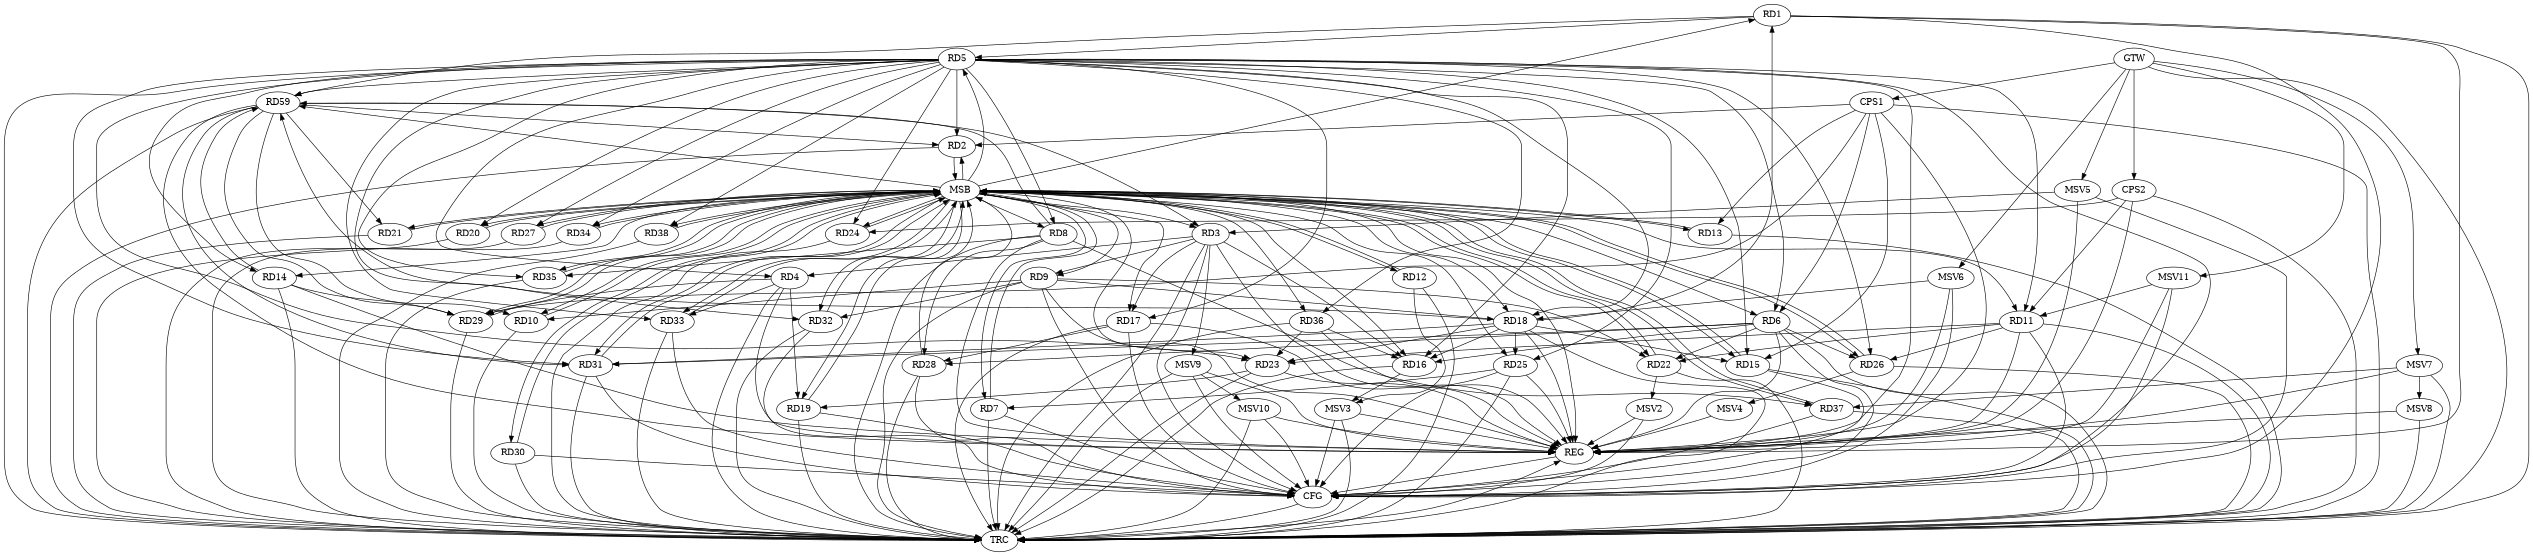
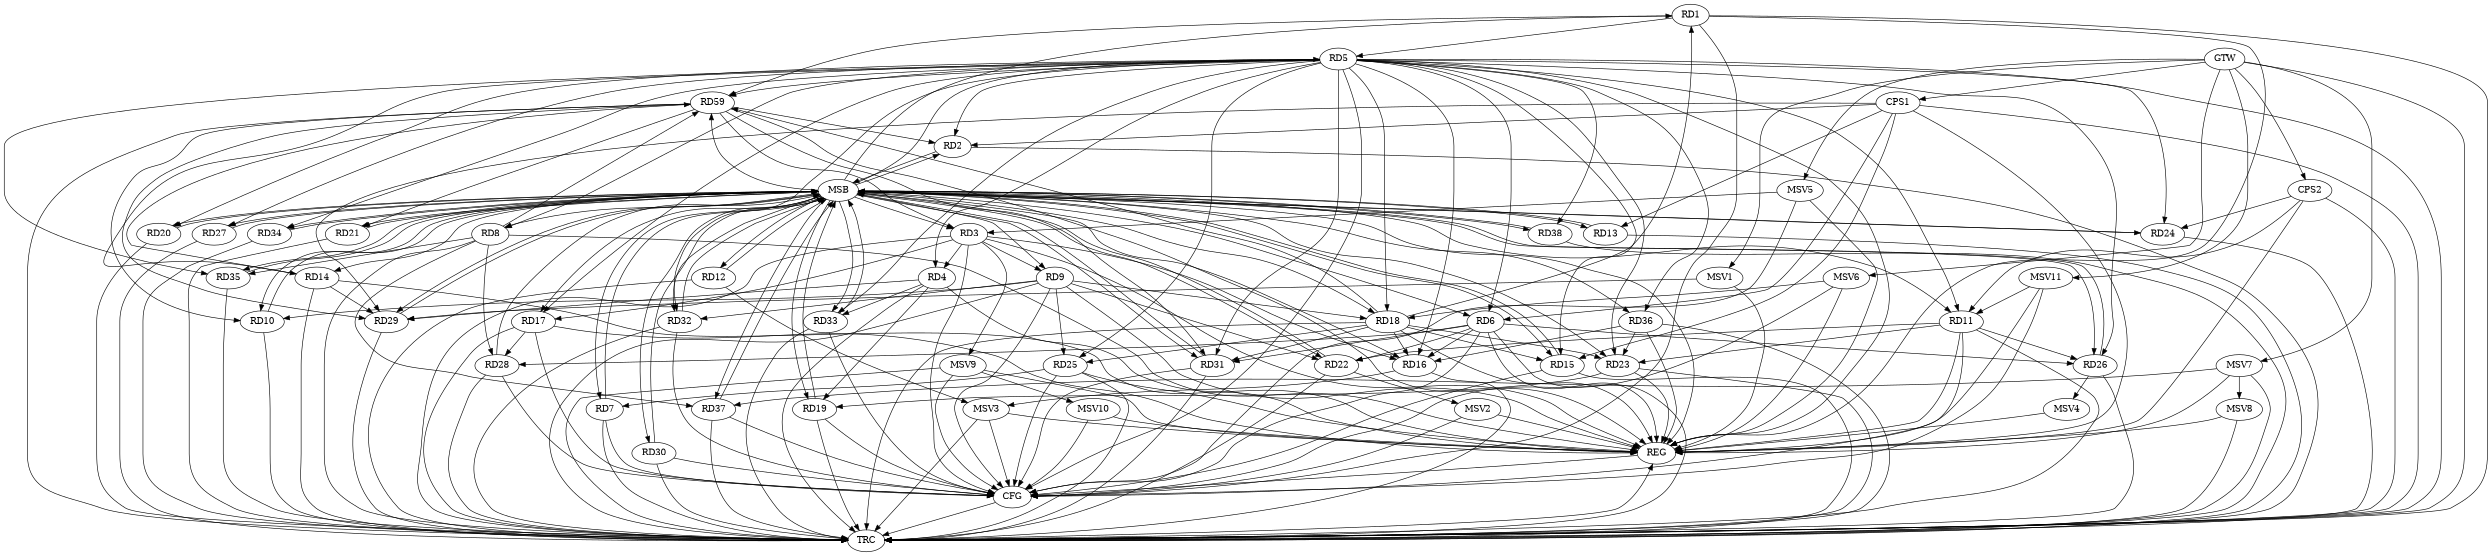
edge "MSB" -> "RD25": now "RD9" -> "RD25"
node "MSV1": added
edge "MSV10" -> "TRC": removed
